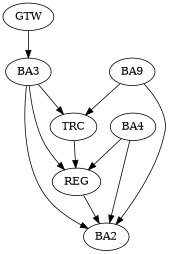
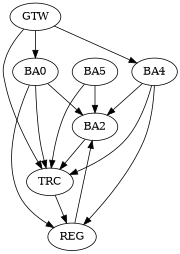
edge "GTW" -> "BA4": added
node "BA3": label "BA3" -> "BA0"
node "BA9": label "BA9" -> "BA5"
edge "GTW" -> "TRC": added
edge "BA4" -> "TRC": added
edge "BA2" -> "TRC": added
